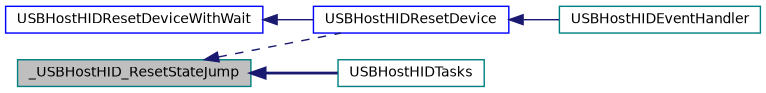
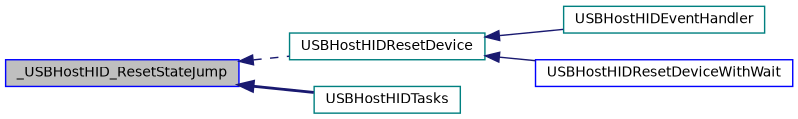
edge "USBHostHIDResetDevice" -> "USBHostHIDResetDeviceWithWait": reversed
node "USBHostHIDResetDevice": color blue -> teal
node "_USBHostHID_ResetStateJump": color teal -> blue
